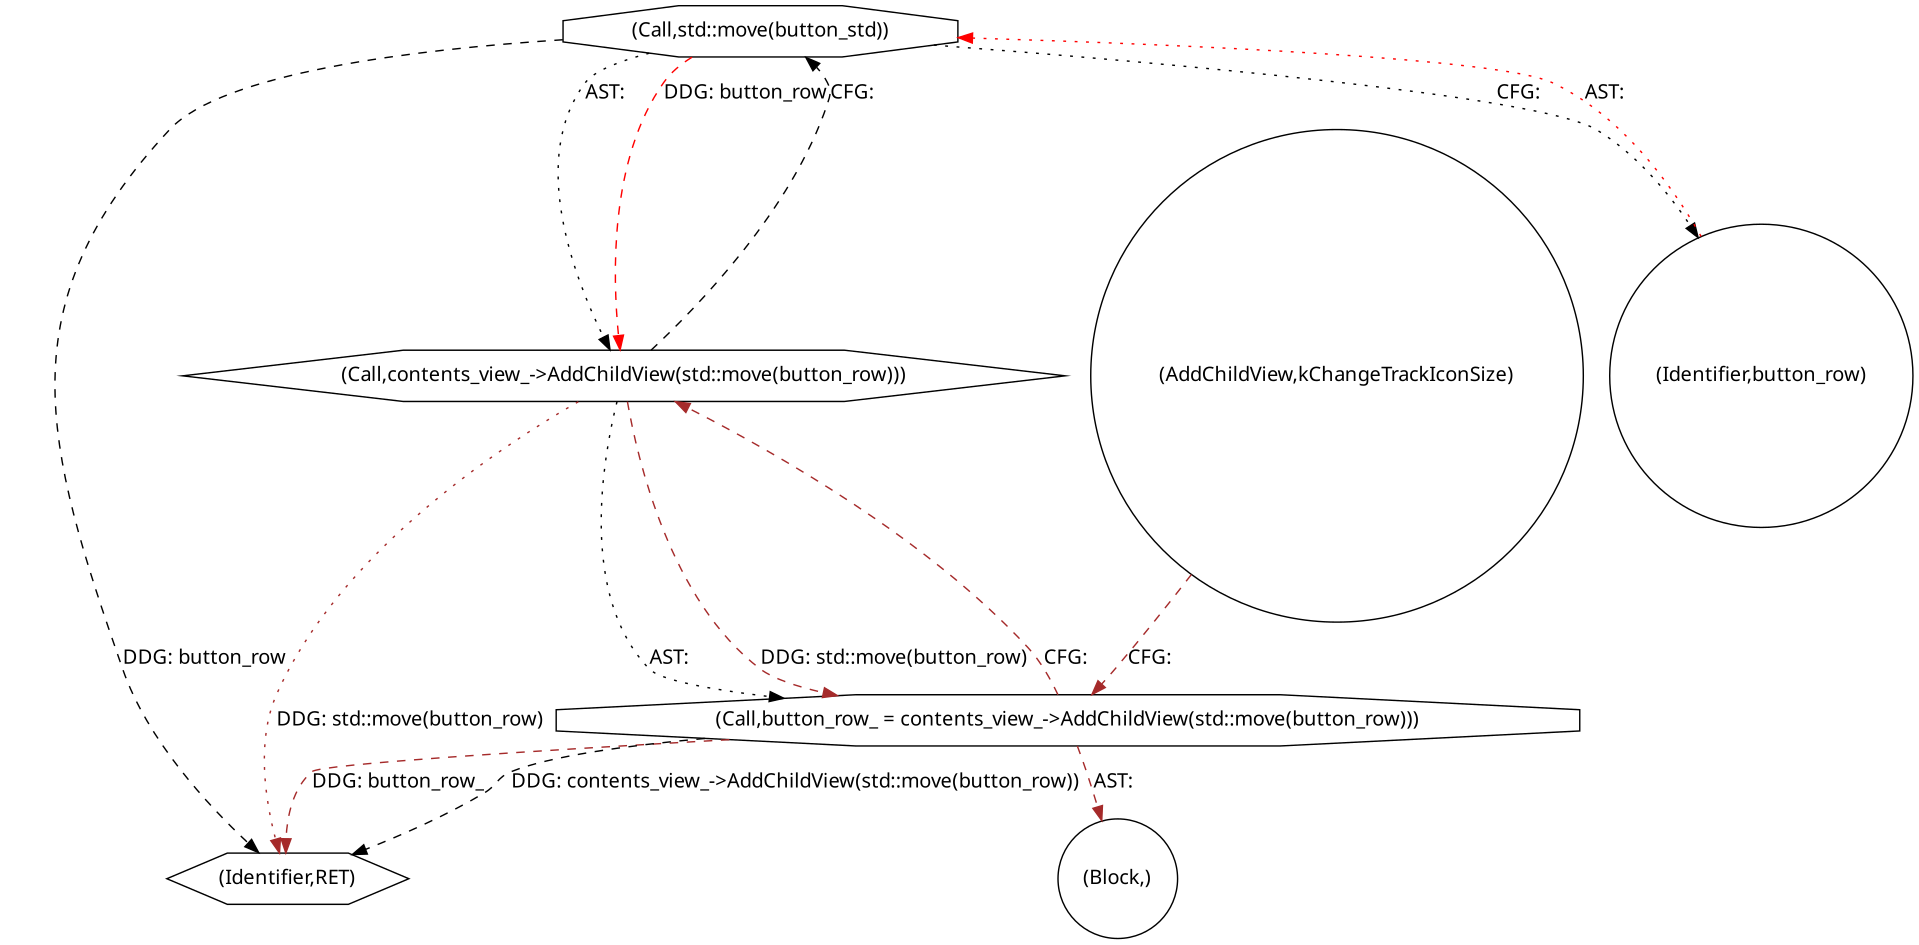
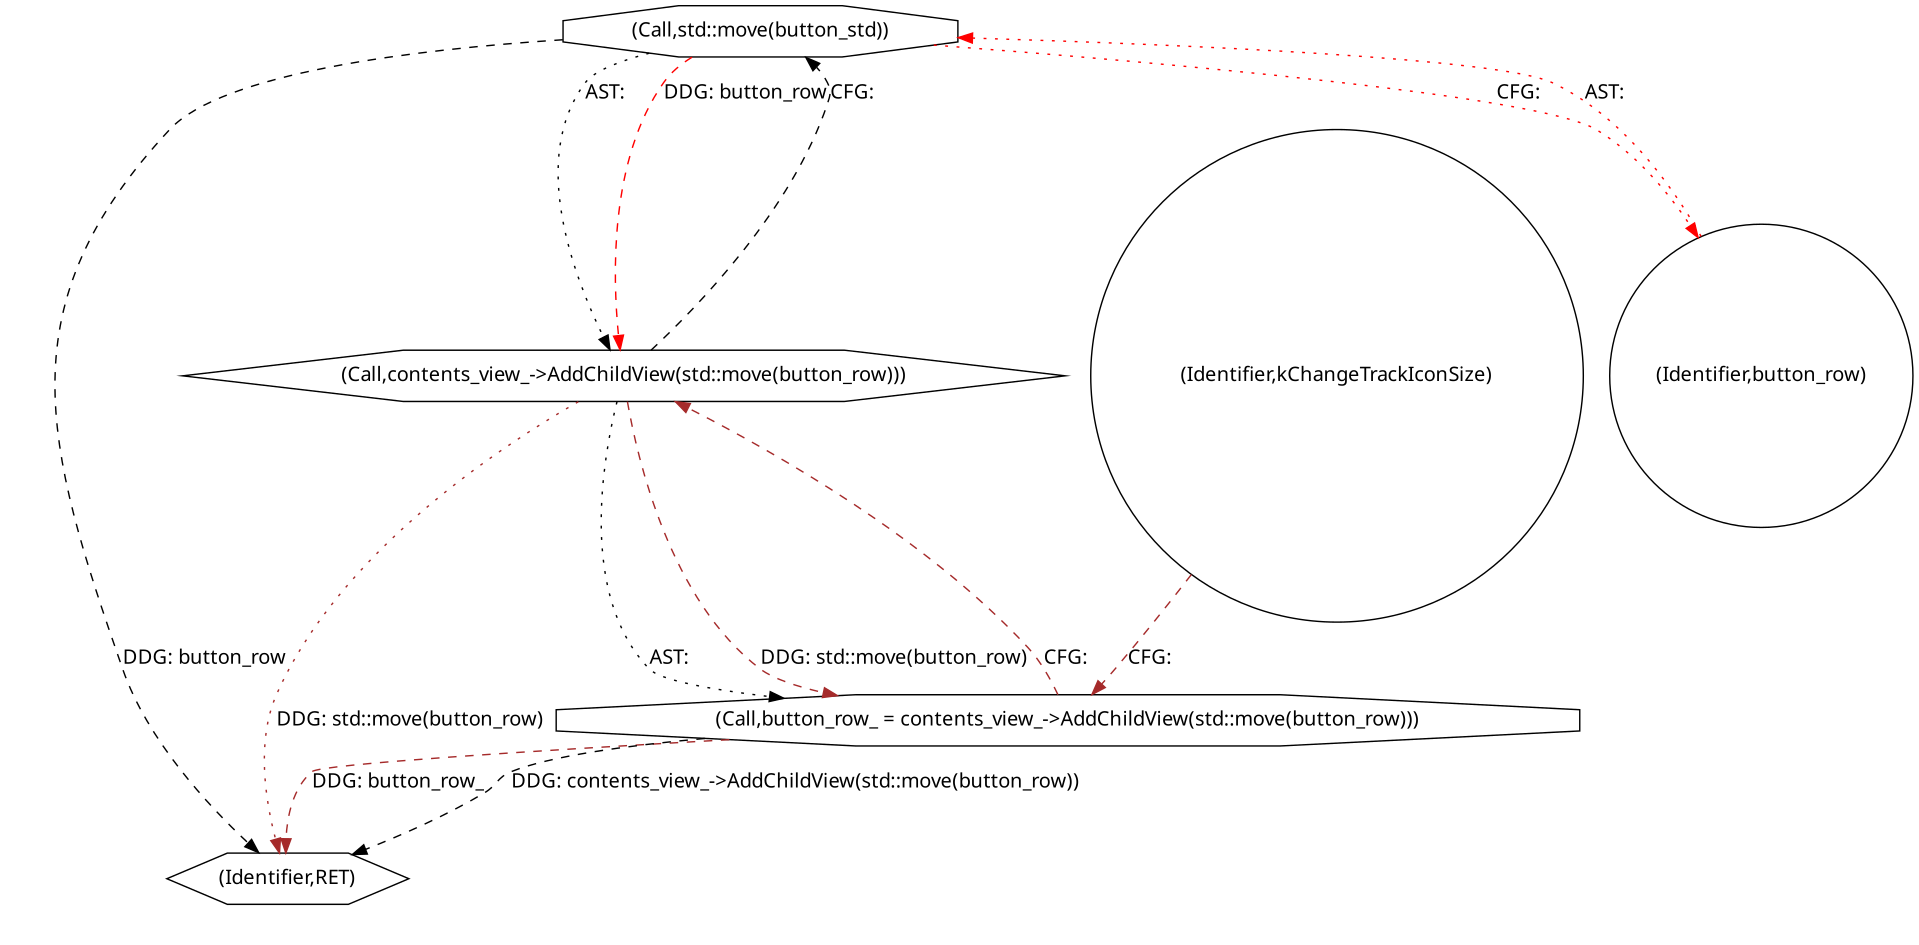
edge "(Call,std::move(button_std))" -> "(Identifier,button_row)": color black -> red
node "(AddChildView,kChangeTrackIconSize)": label "(AddChildView,kChangeTrackIconSize)" -> "(Identifier,kChangeTrackIconSize)"
node "(Block,)": removed
